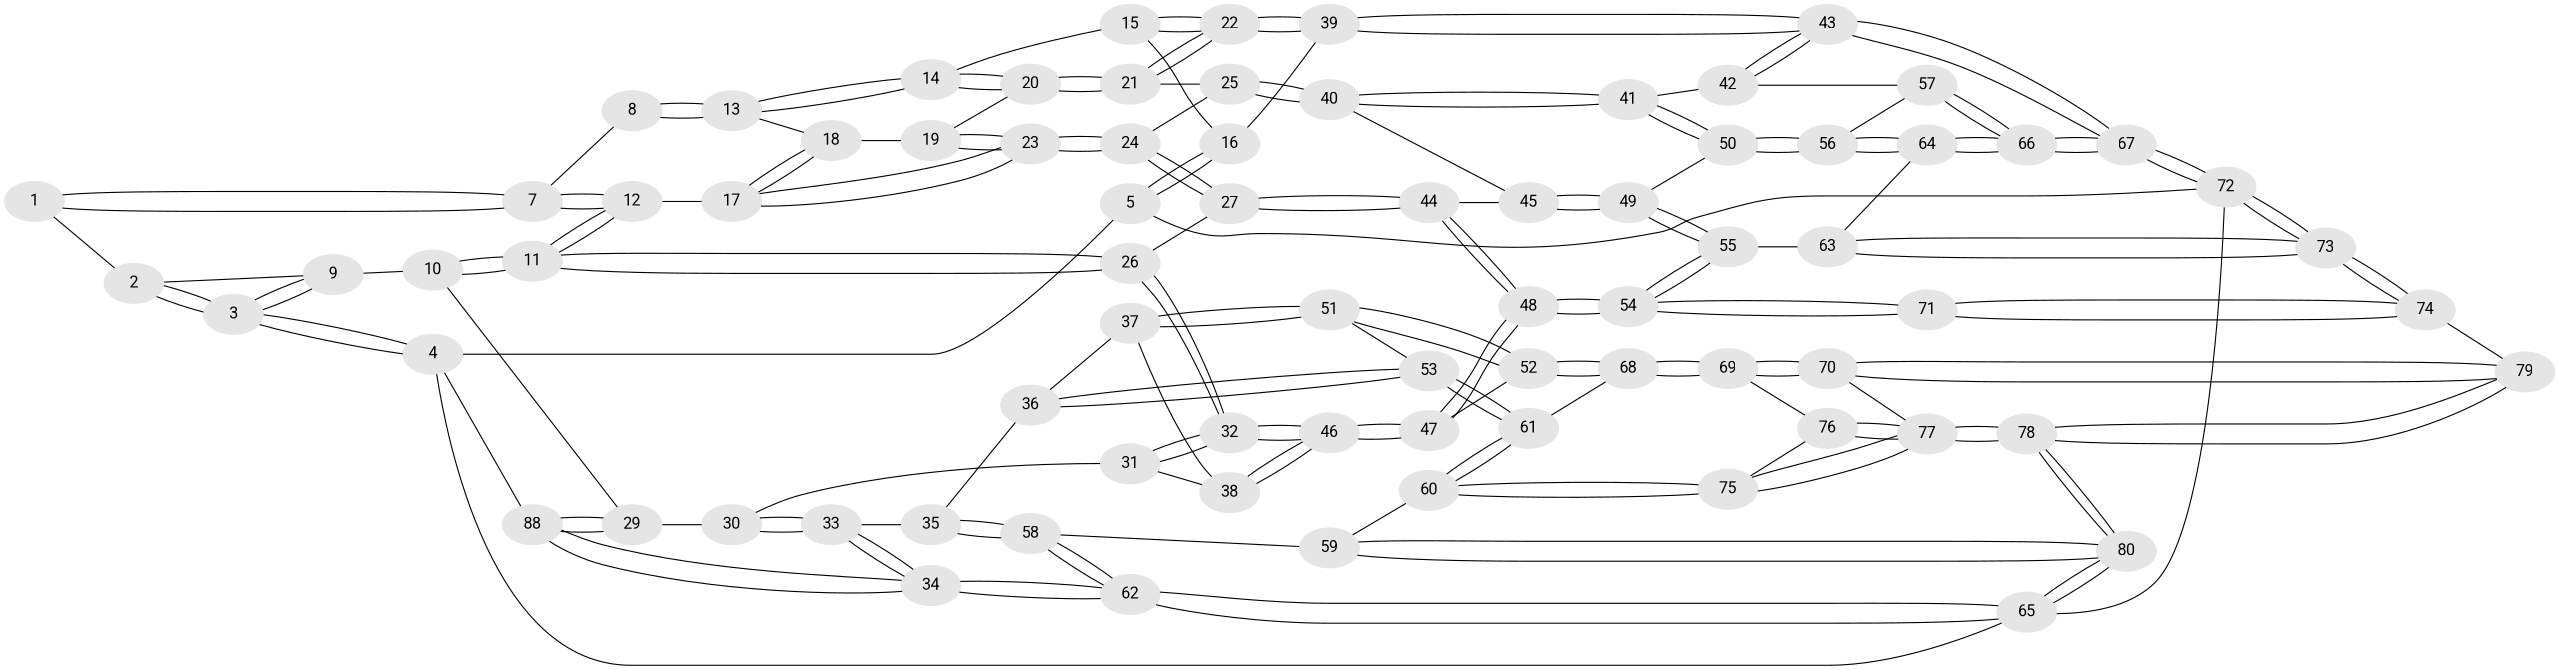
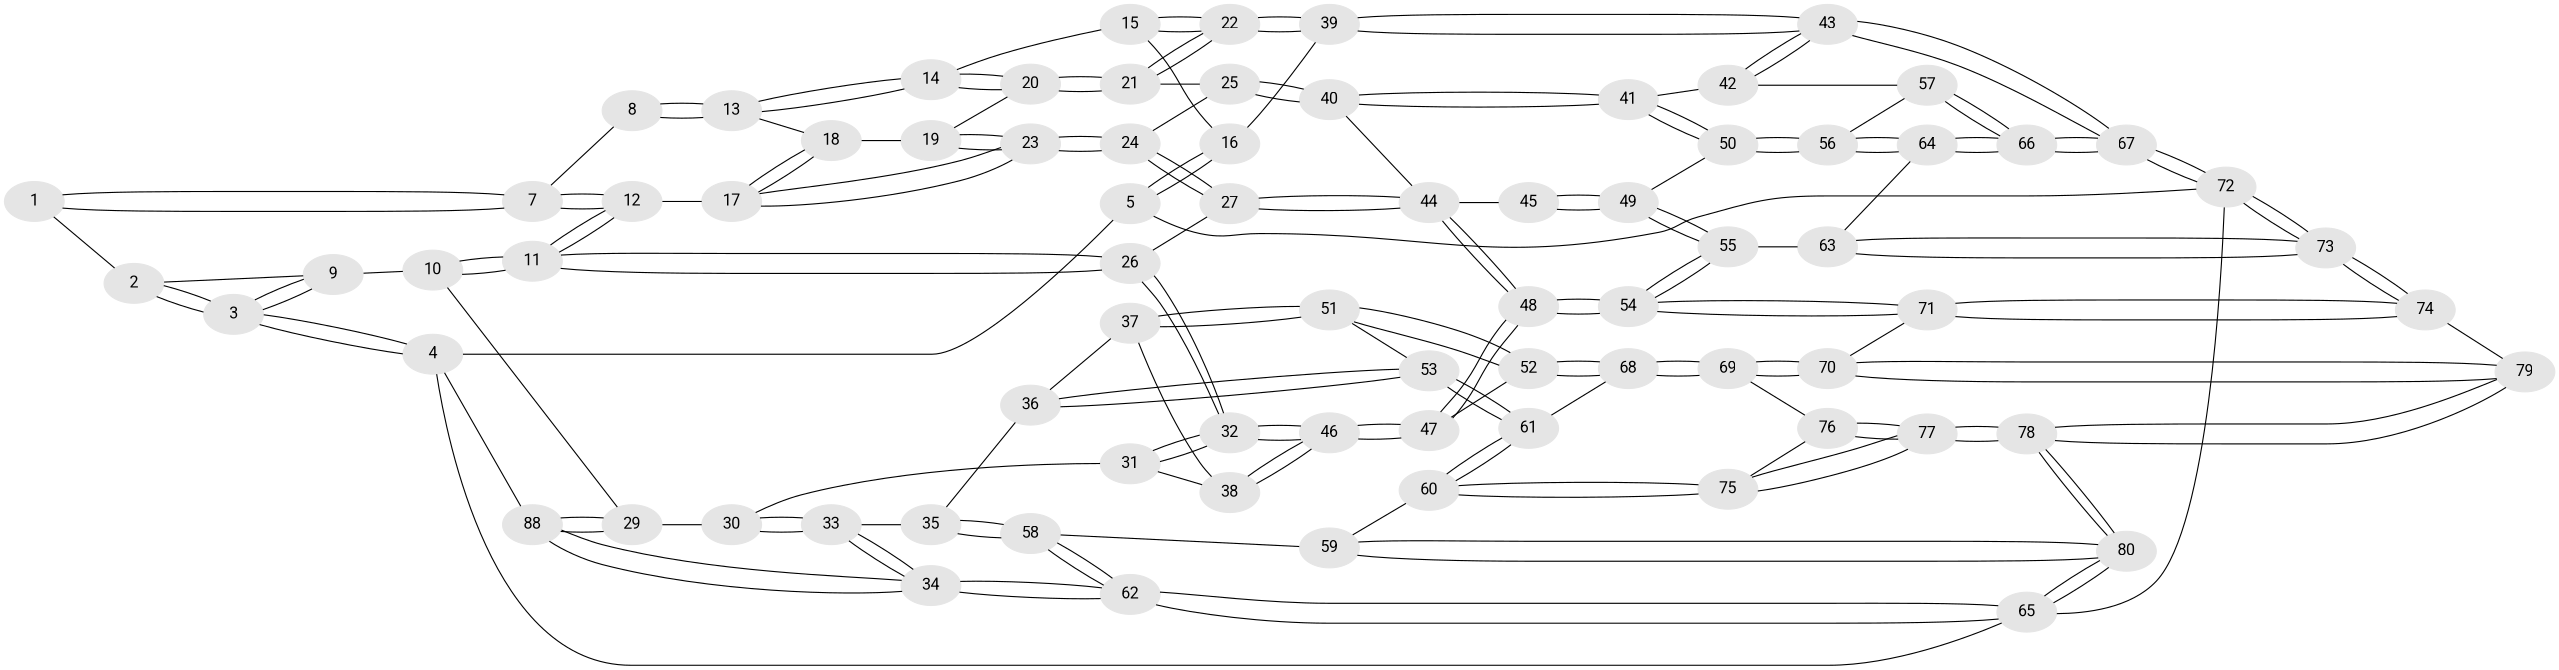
edge "40" -- "45": now "40" -- "44"
edge "70" -- "77": now "70" -- "71"
